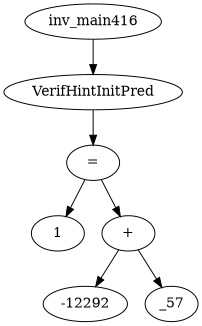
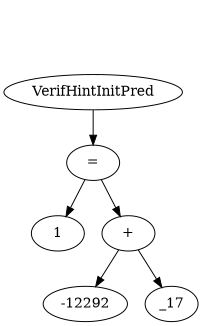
node "inv_main416": removed
node "_57": label "_57" -> "_17"
